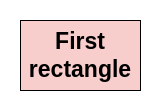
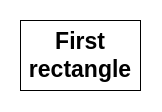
node "First rectangle": fillcolor #f8cecc -> #ffffff
